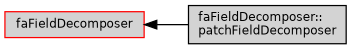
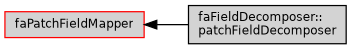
node "faFieldDecomposer": label "faFieldDecomposer" -> "faPatchFieldMapper"
